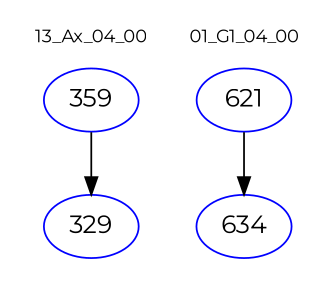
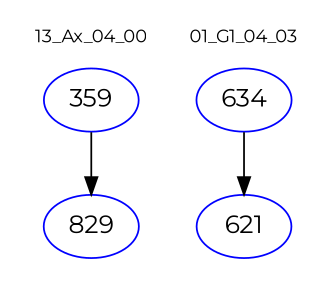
cluster "01_G1_04_00": label "01_G1_04_00" -> "01_G1_04_03"
edge "621" -> "634": reversed
node "329": label "329" -> "829"
